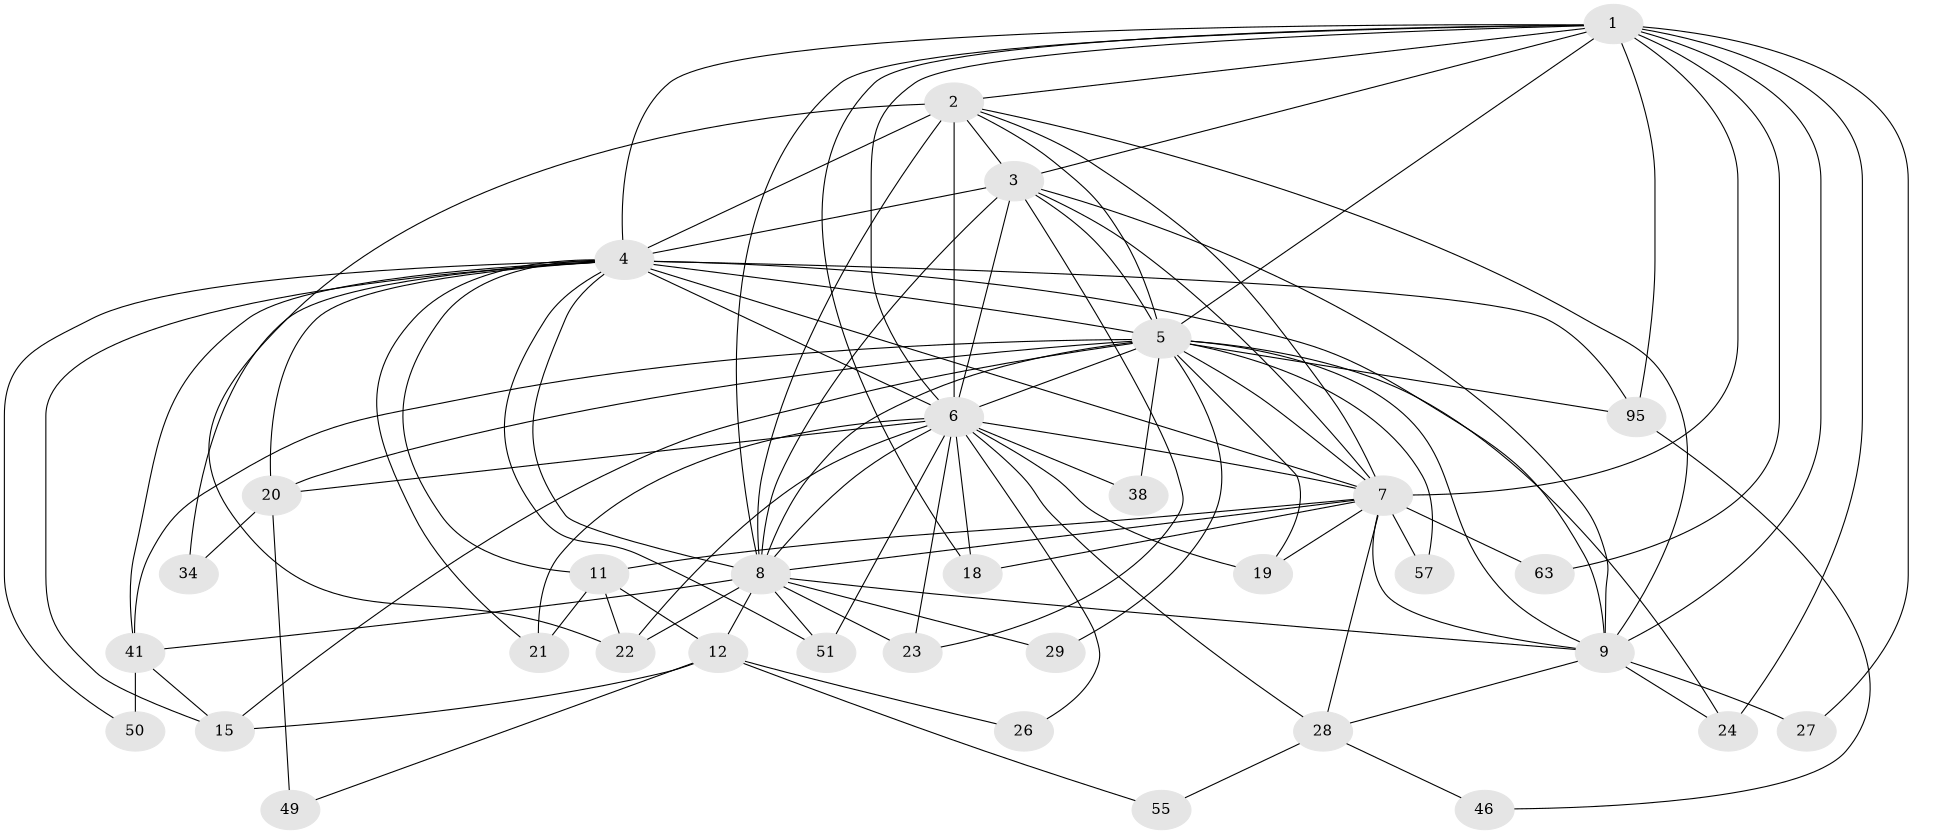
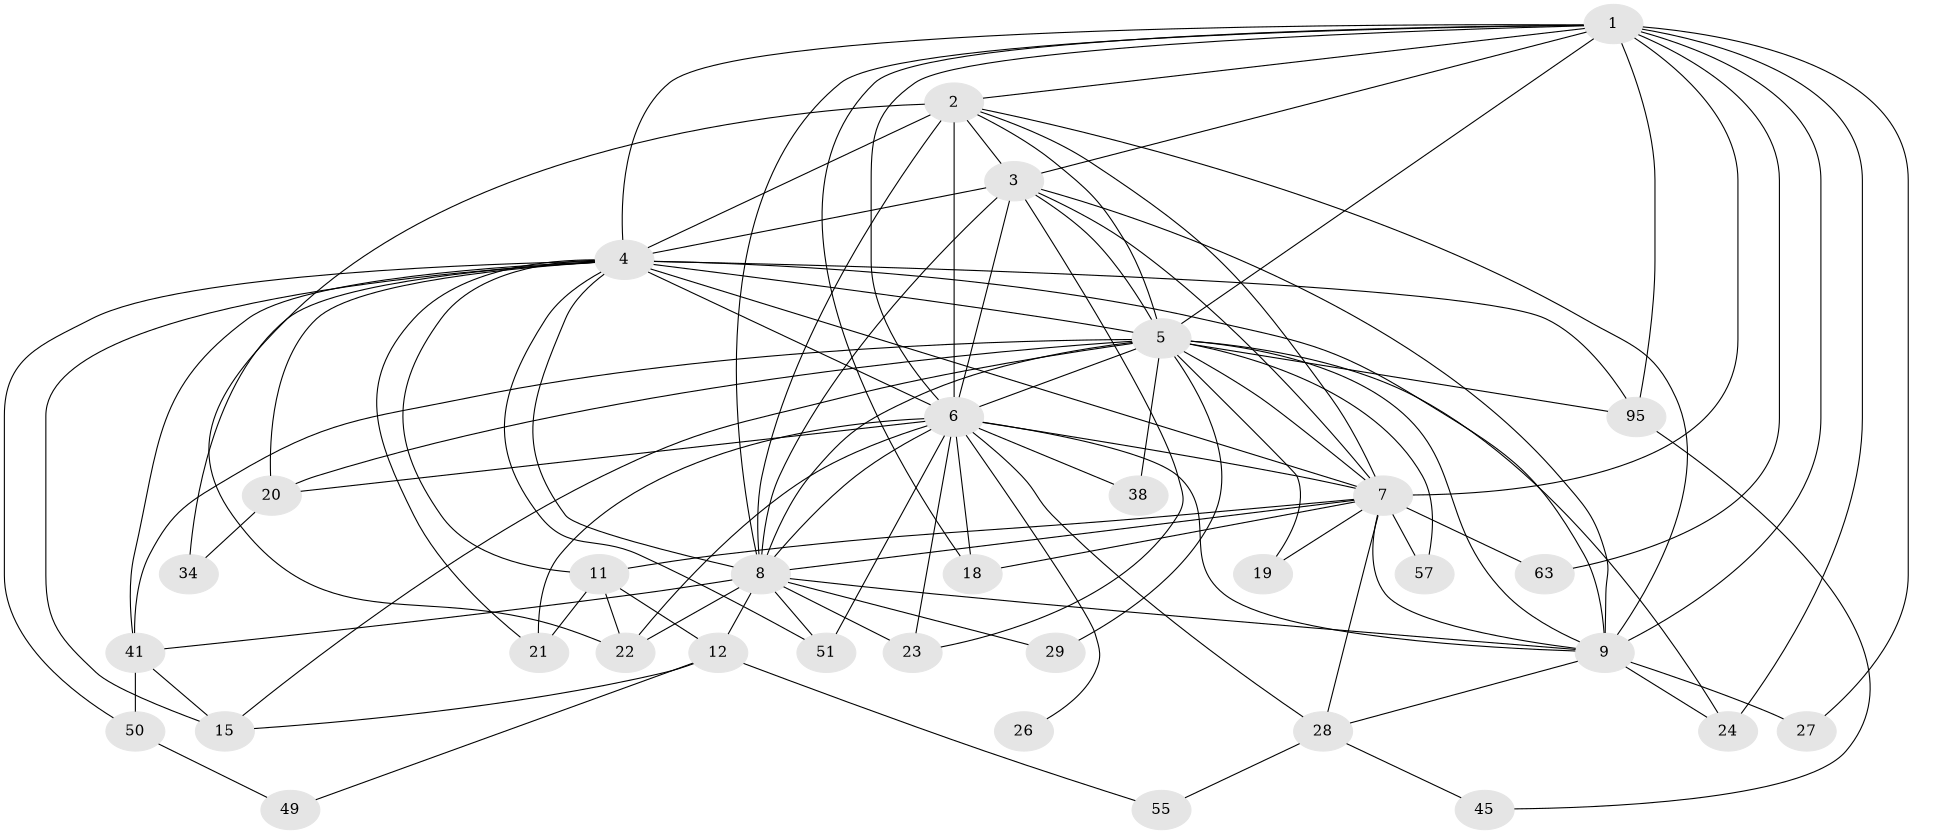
edge "6" -- "19": now "6" -- "9"
edge "20" -- "49": now "50" -- "49"
edge "12" -- "26": removed
node "46": label "46" -> "45"
